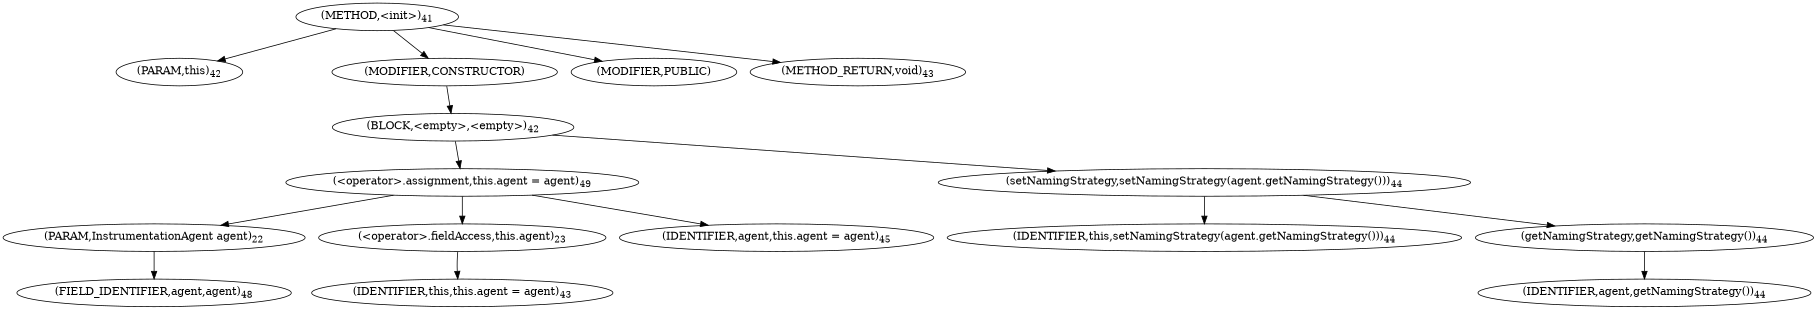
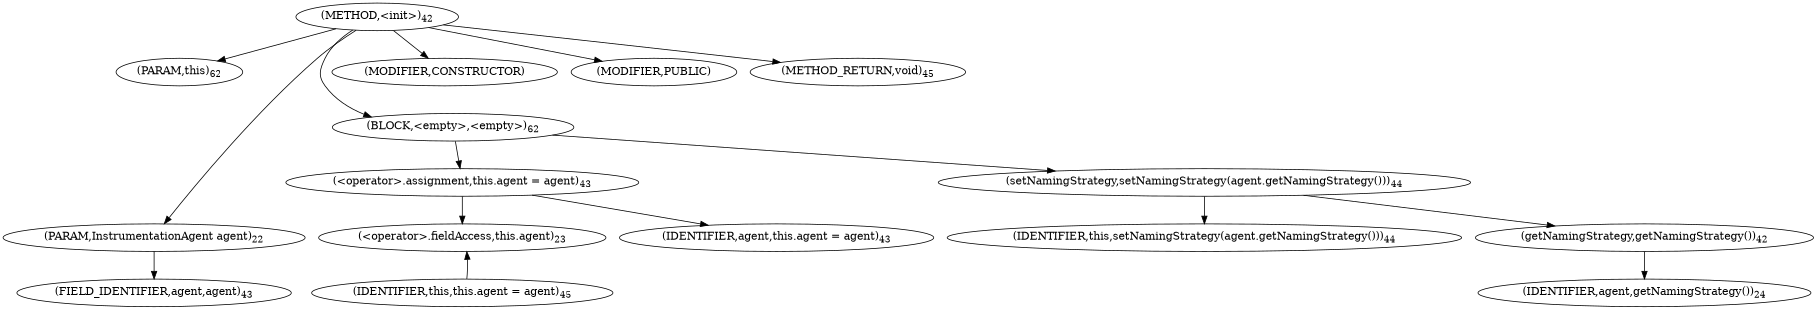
node "(METHOD,<init>)": text "41" -> "42"
node "(PARAM,this)": text "42" -> "62"
node "(METHOD_RETURN,void)": text "43" -> "45"
edge "(MODIFIER,CONSTRUCTOR)" -> "(BLOCK,<empty>,<empty>)": now "(METHOD,<init>)" -> "(BLOCK,<empty>,<empty>)"
node "(BLOCK,<empty>,<empty>)": text "42" -> "62"
node "(<operator>.assignment,this.agent = agent)": text "49" -> "43"
edge "(<operator>.assignment,this.agent = agent)" -> "(PARAM,InstrumentationAgent agent)": now "(METHOD,<init>)" -> "(PARAM,InstrumentationAgent agent)"
node "(IDENTIFIER,agent,this.agent = agent)": text "45" -> "43"
node "(getNamingStrategy,getNamingStrategy())": text "44" -> "42"
edge "(<operator>.fieldAccess,this.agent)" -> "(IDENTIFIER,this,this.agent = agent)": reversed
node "(FIELD_IDENTIFIER,agent,agent)": text "48" -> "43"
node "(IDENTIFIER,this,this.agent = agent)": text "43" -> "45"
node "(IDENTIFIER,agent,getNamingStrategy())": text "44" -> "24"
